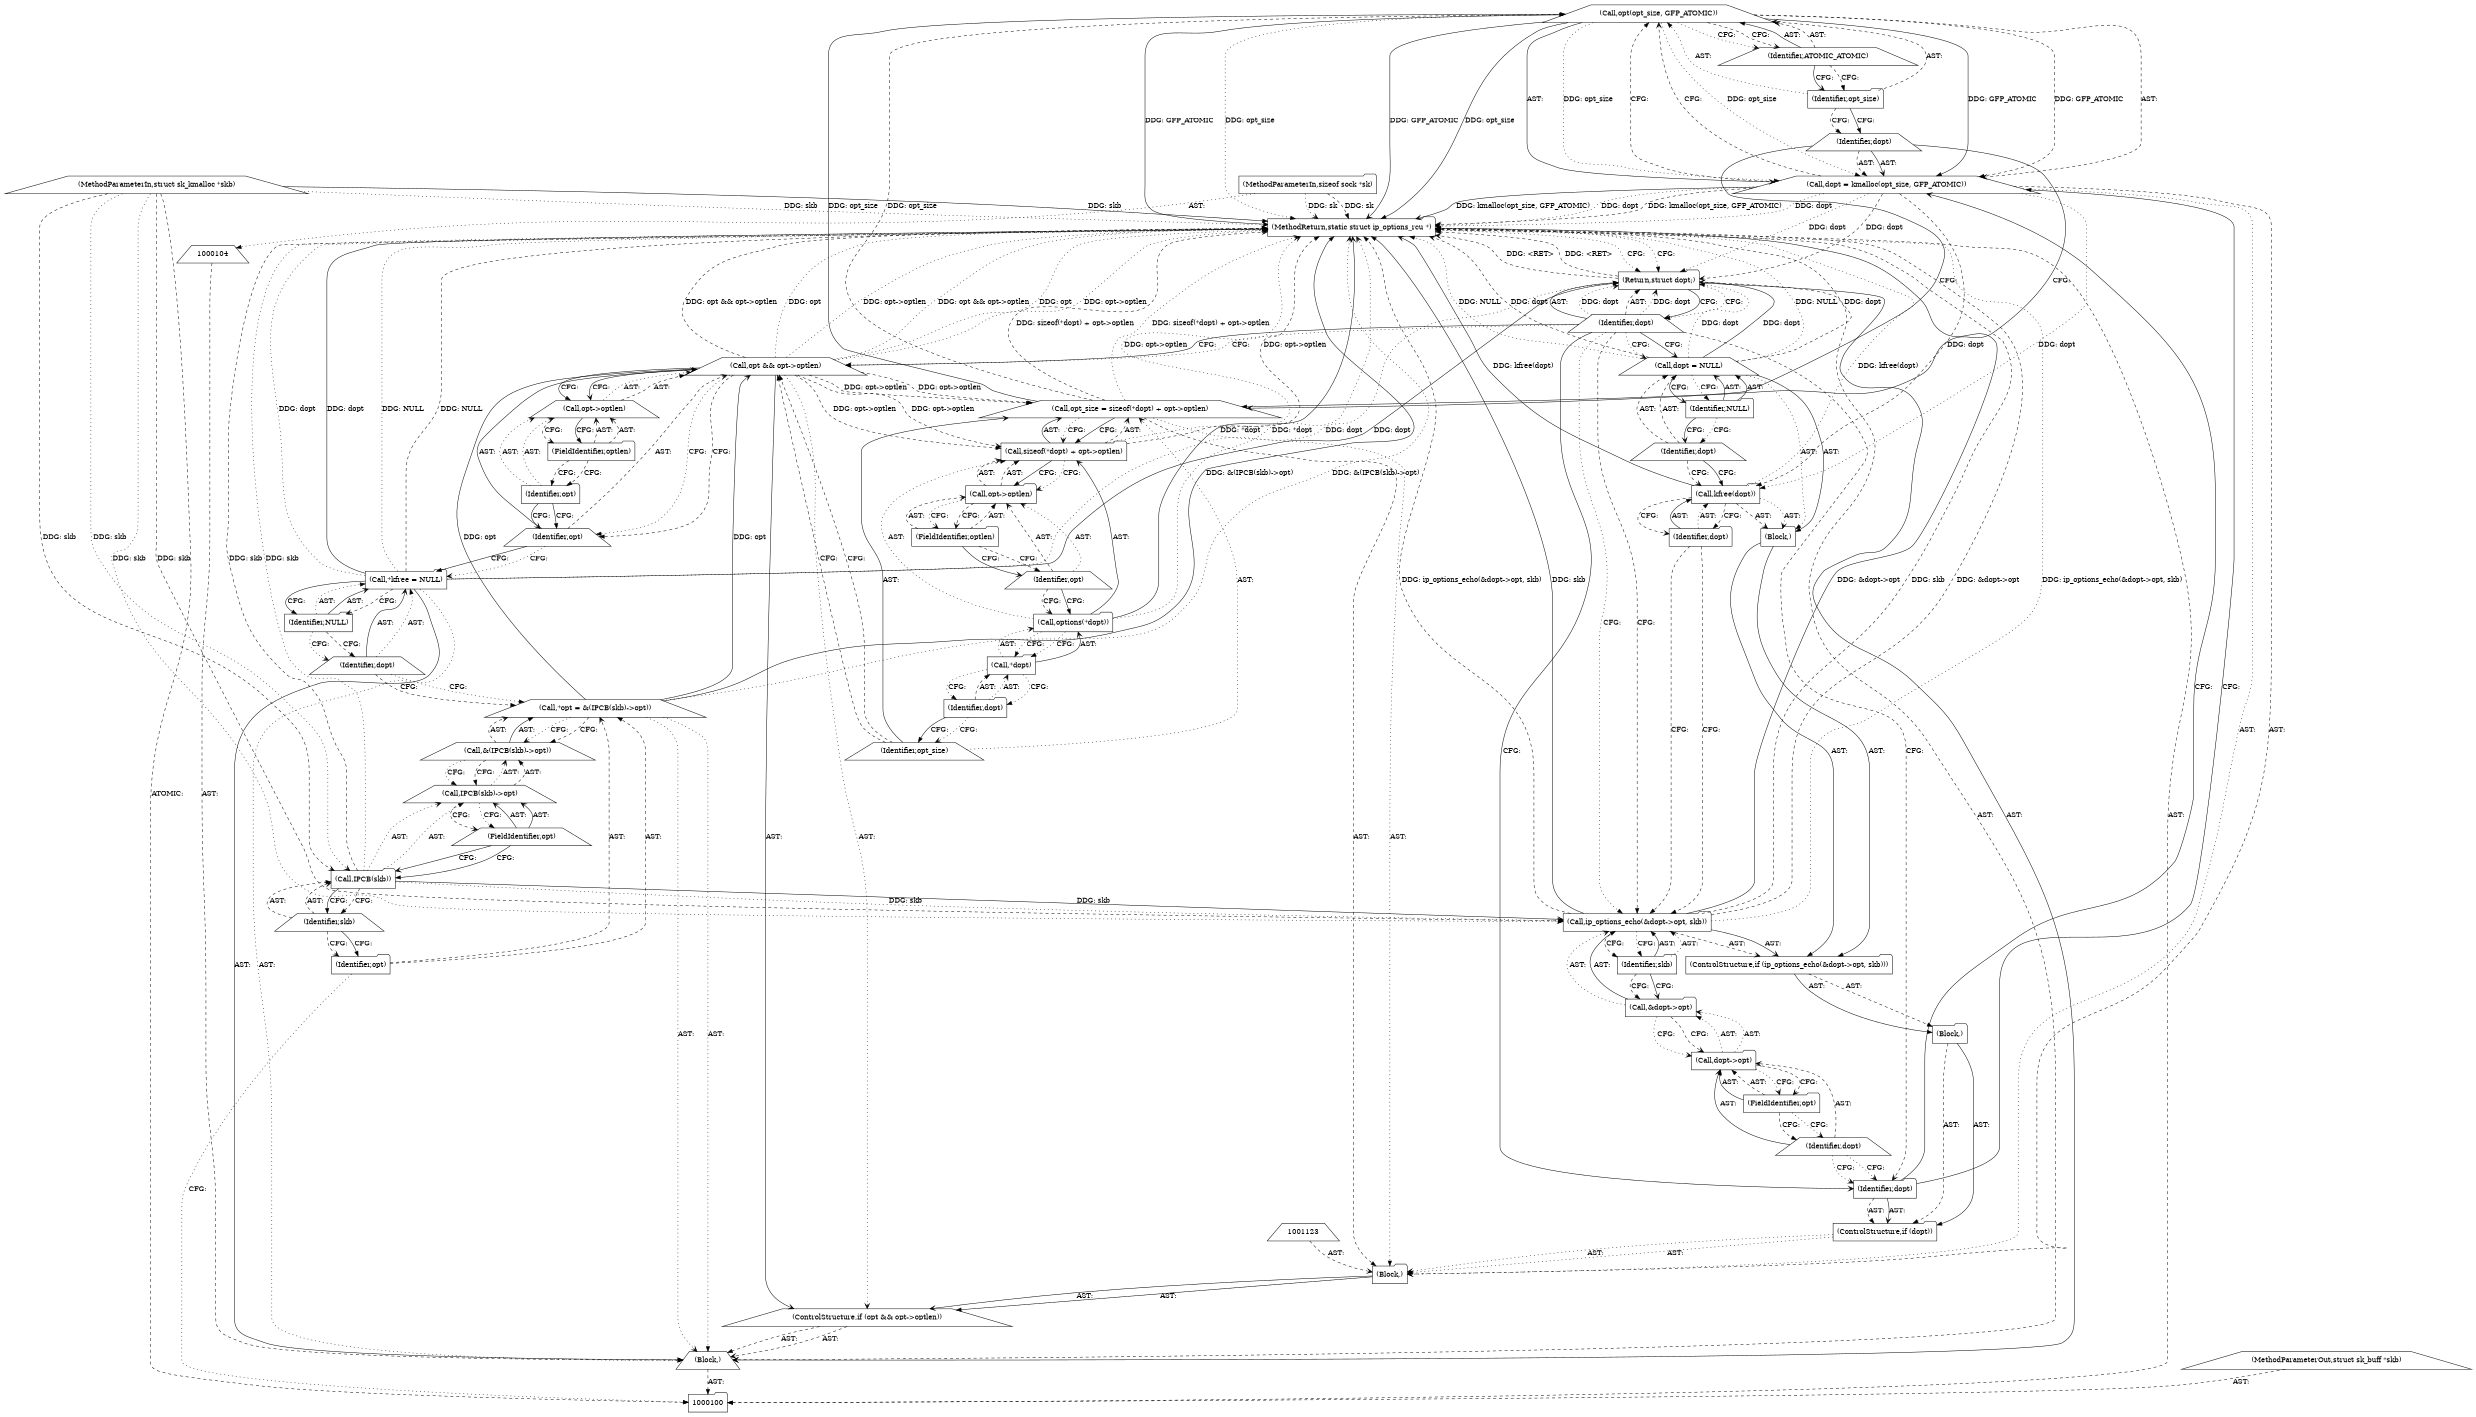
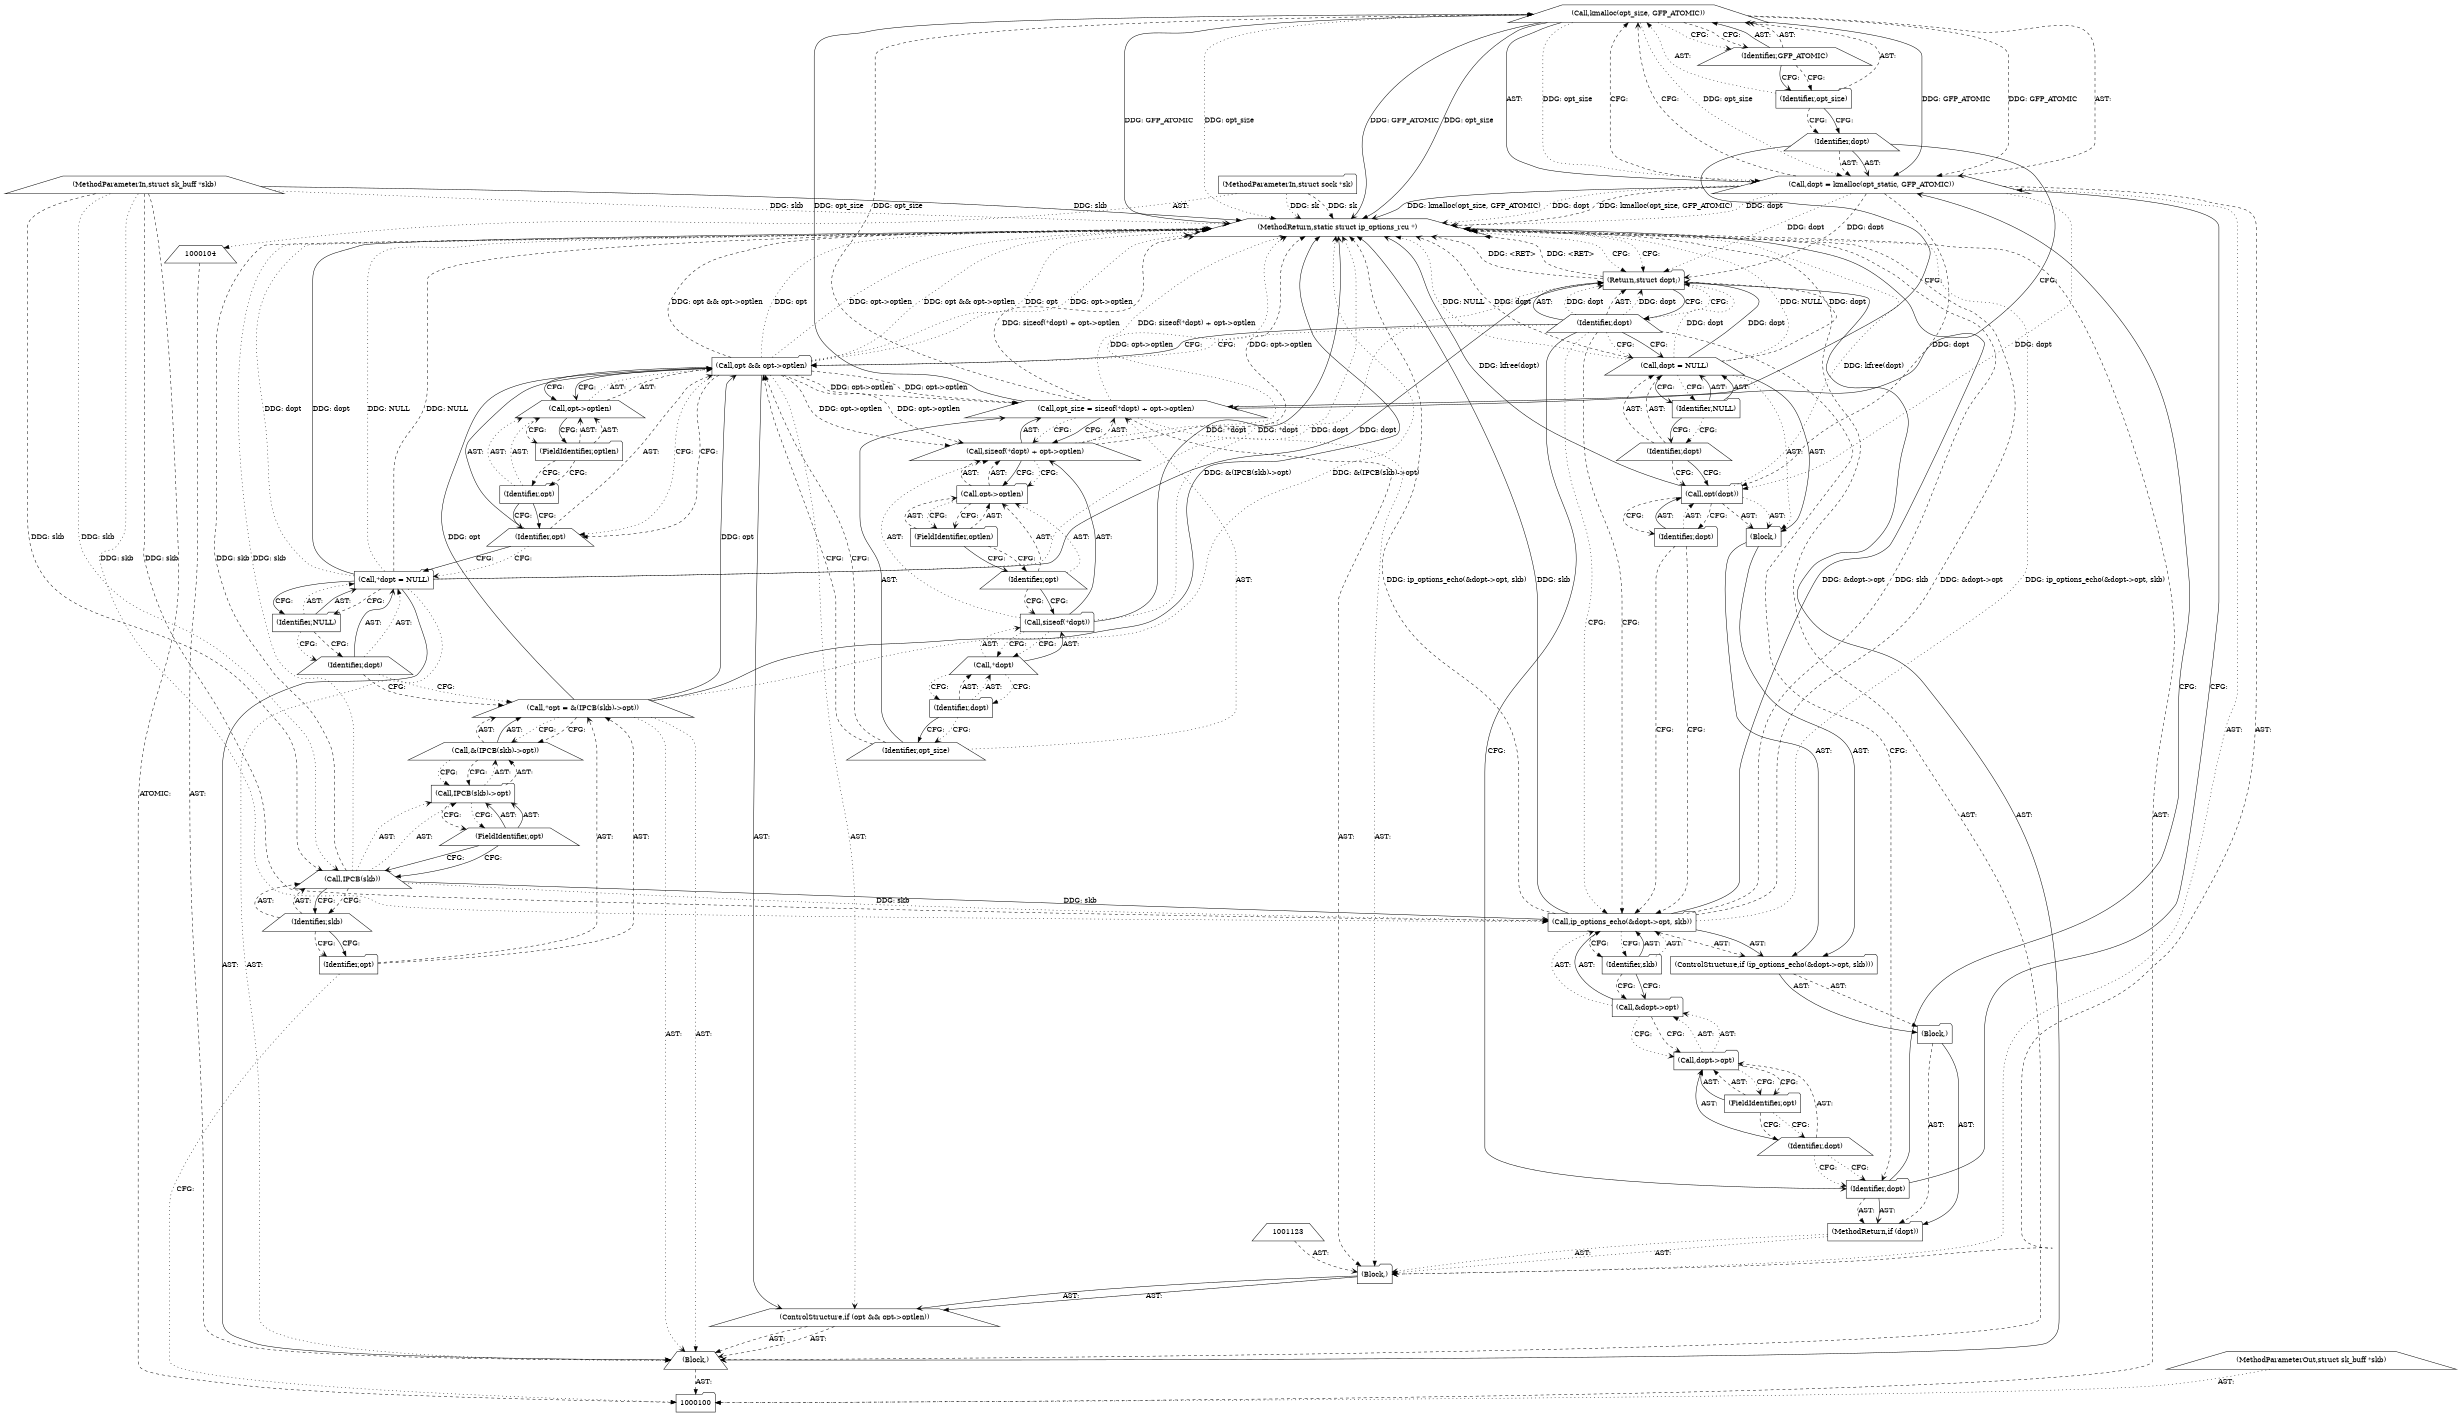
node "(Call,opt(opt_size, GFP_ATOMIC))": label "(Call,opt(opt_size, GFP_ATOMIC))" -> "(Call,kmalloc(opt_size, GFP_ATOMIC))"
node "(Identifier,ATOMIC_ATOMIC)": label "(Identifier,ATOMIC_ATOMIC)" -> "(Identifier,GFP_ATOMIC)"
node "(MethodParameterIn,struct sk_kmalloc *skb)": label "(MethodParameterIn,struct sk_kmalloc *skb)" -> "(MethodParameterIn,struct sk_buff *skb)"
node "(MethodParameterIn,sizeof sock *sk)": label "(MethodParameterIn,sizeof sock *sk)" -> "(MethodParameterIn,struct sock *sk)"
node "(Call,dopt = kmalloc(opt_size, GFP_ATOMIC))": label "(Call,dopt = kmalloc(opt_size, GFP_ATOMIC))" -> "(Call,dopt = kmalloc(opt_static, GFP_ATOMIC))"
node "(MethodReturn,static struct ip_options_rcu *)": shape folder -> trapezium
node "(Call,opt && opt->optlen)": shape trapezium -> folder
node "(Call,sizeof(*dopt) + opt->optlen)": shape folder -> trapezium
node "(Call,kfree(dopt))": label "(Call,kfree(dopt))" -> "(Call,opt(dopt))"
node "(Call,*kfree = NULL)": label "(Call,*kfree = NULL)" -> "(Call,*dopt = NULL)"
node "(Call,options(*dopt))": label "(Call,options(*dopt))" -> "(Call,sizeof(*dopt))"
node "(Call,*dopt)": shape folder -> trapezium
node "(Call,IPCB(skb)->opt)": shape trapezium -> folder
node "(Call,IPCB(skb))": shape folder -> trapezium
node "(ControlStructure,if (dopt))": label "(ControlStructure,if (dopt))" -> "(MethodReturn,if (dopt))"
edge "(MethodParameterOut,struct sk_buff *skb)" -> "1000100": style dashed -> dotted
